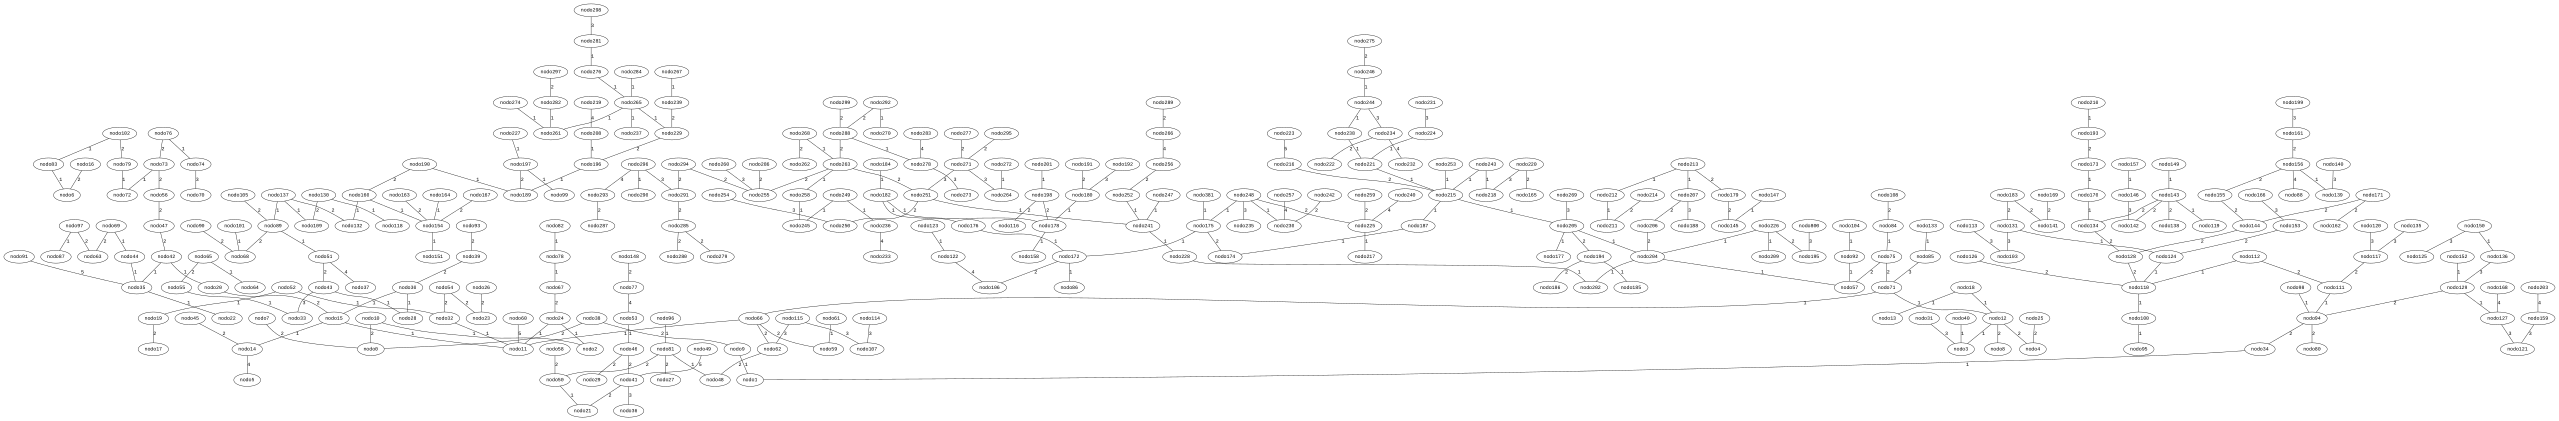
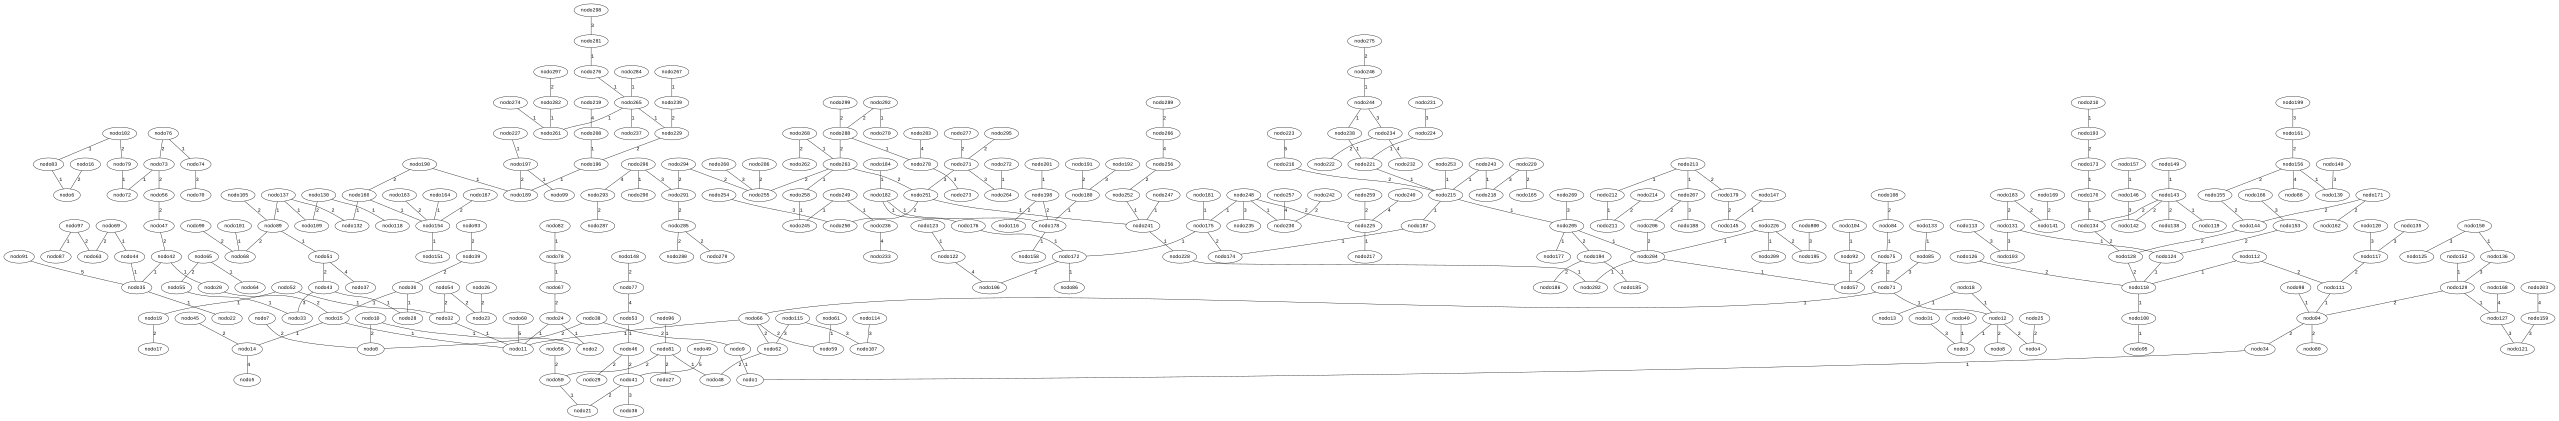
node "nodo381": label "nodo381" -> "nodo181"
